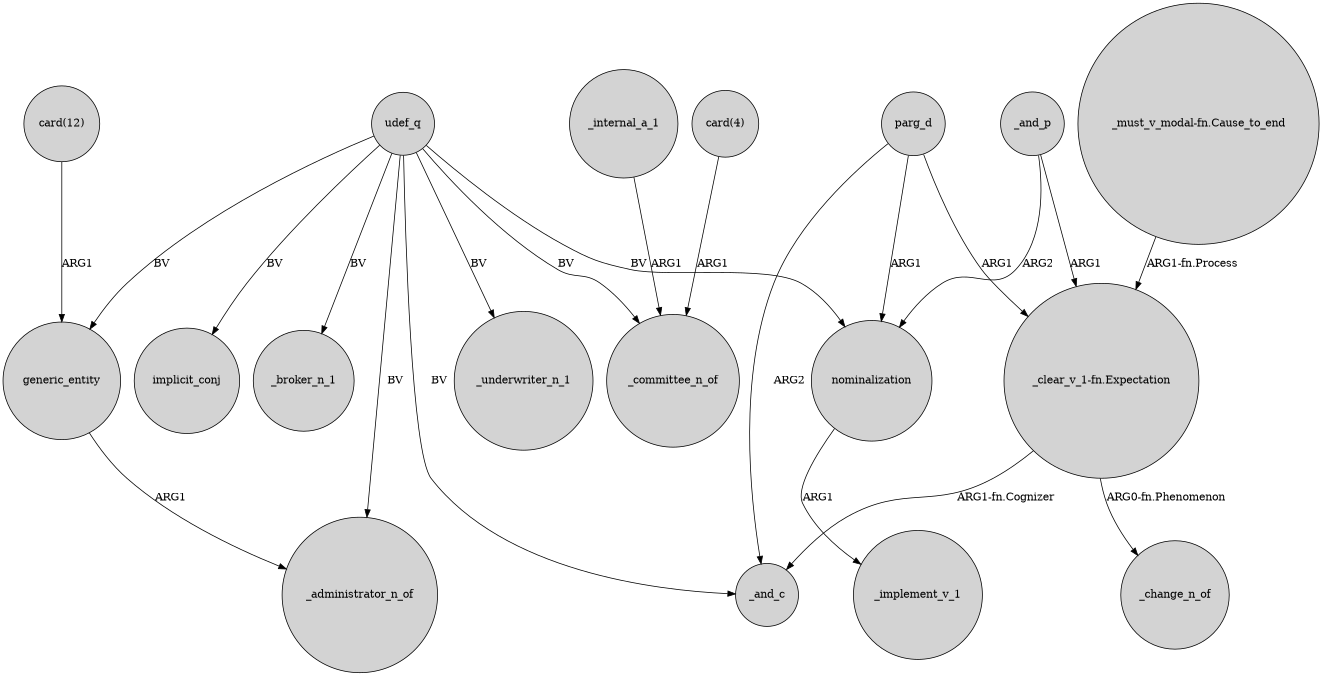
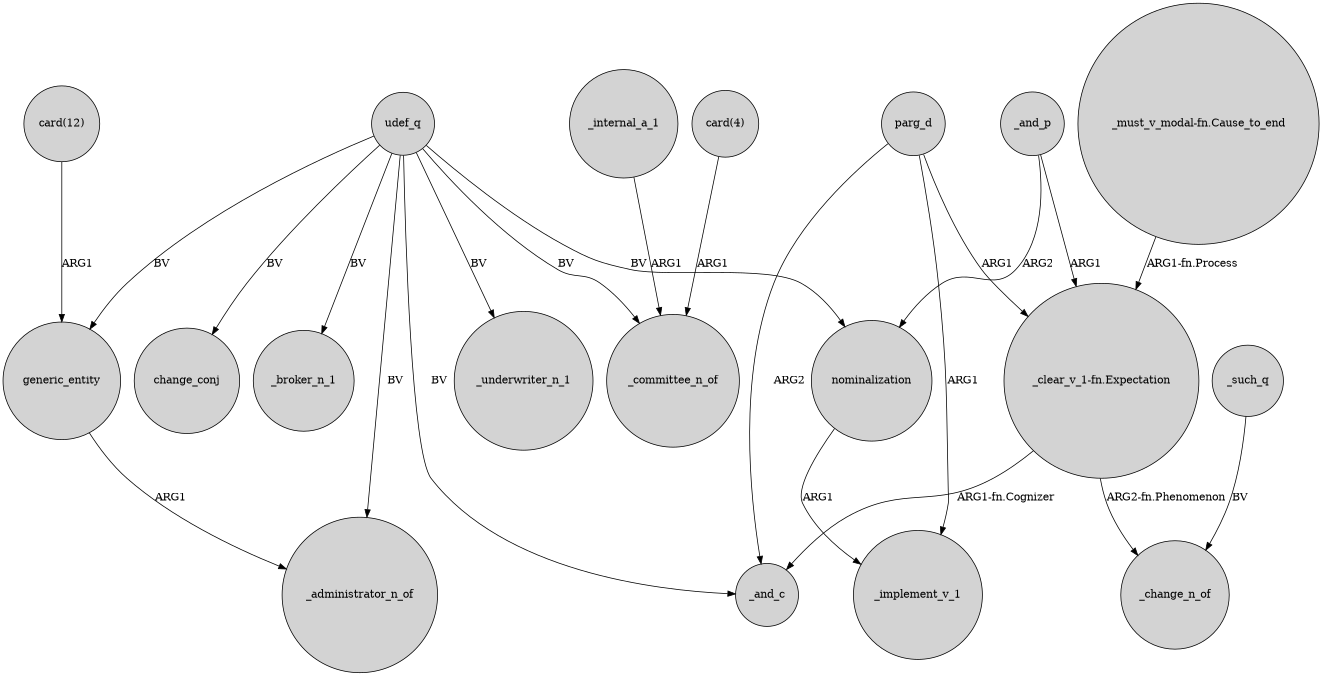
edge "parg_d" -> "nominalization": now "parg_d" -> "_implement_v_1"
node "implicit_conj": label "implicit_conj" -> "change_conj"
node "_such_q": added
edge "_clear_v_1-fn.Expectation" -> "_change_n_of": label "ARG0-fn.Phenomenon" -> "ARG2-fn.Phenomenon"
